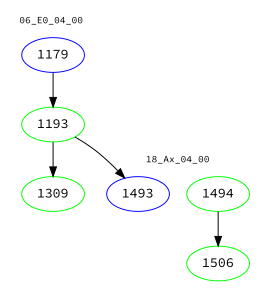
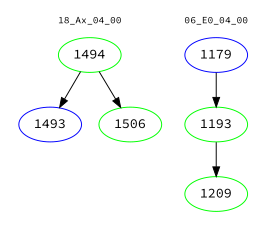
edge "1193" -> "1493": now "1494" -> "1493"
node "1309": label "1309" -> "1209"
